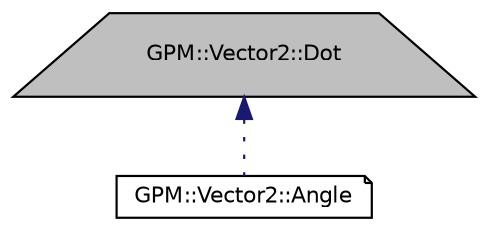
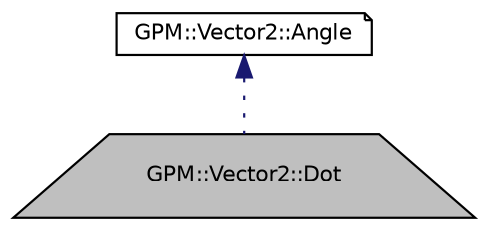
edge "GPM::Vector2::Angle" -> "GPM::Vector2::Dot": reversed
